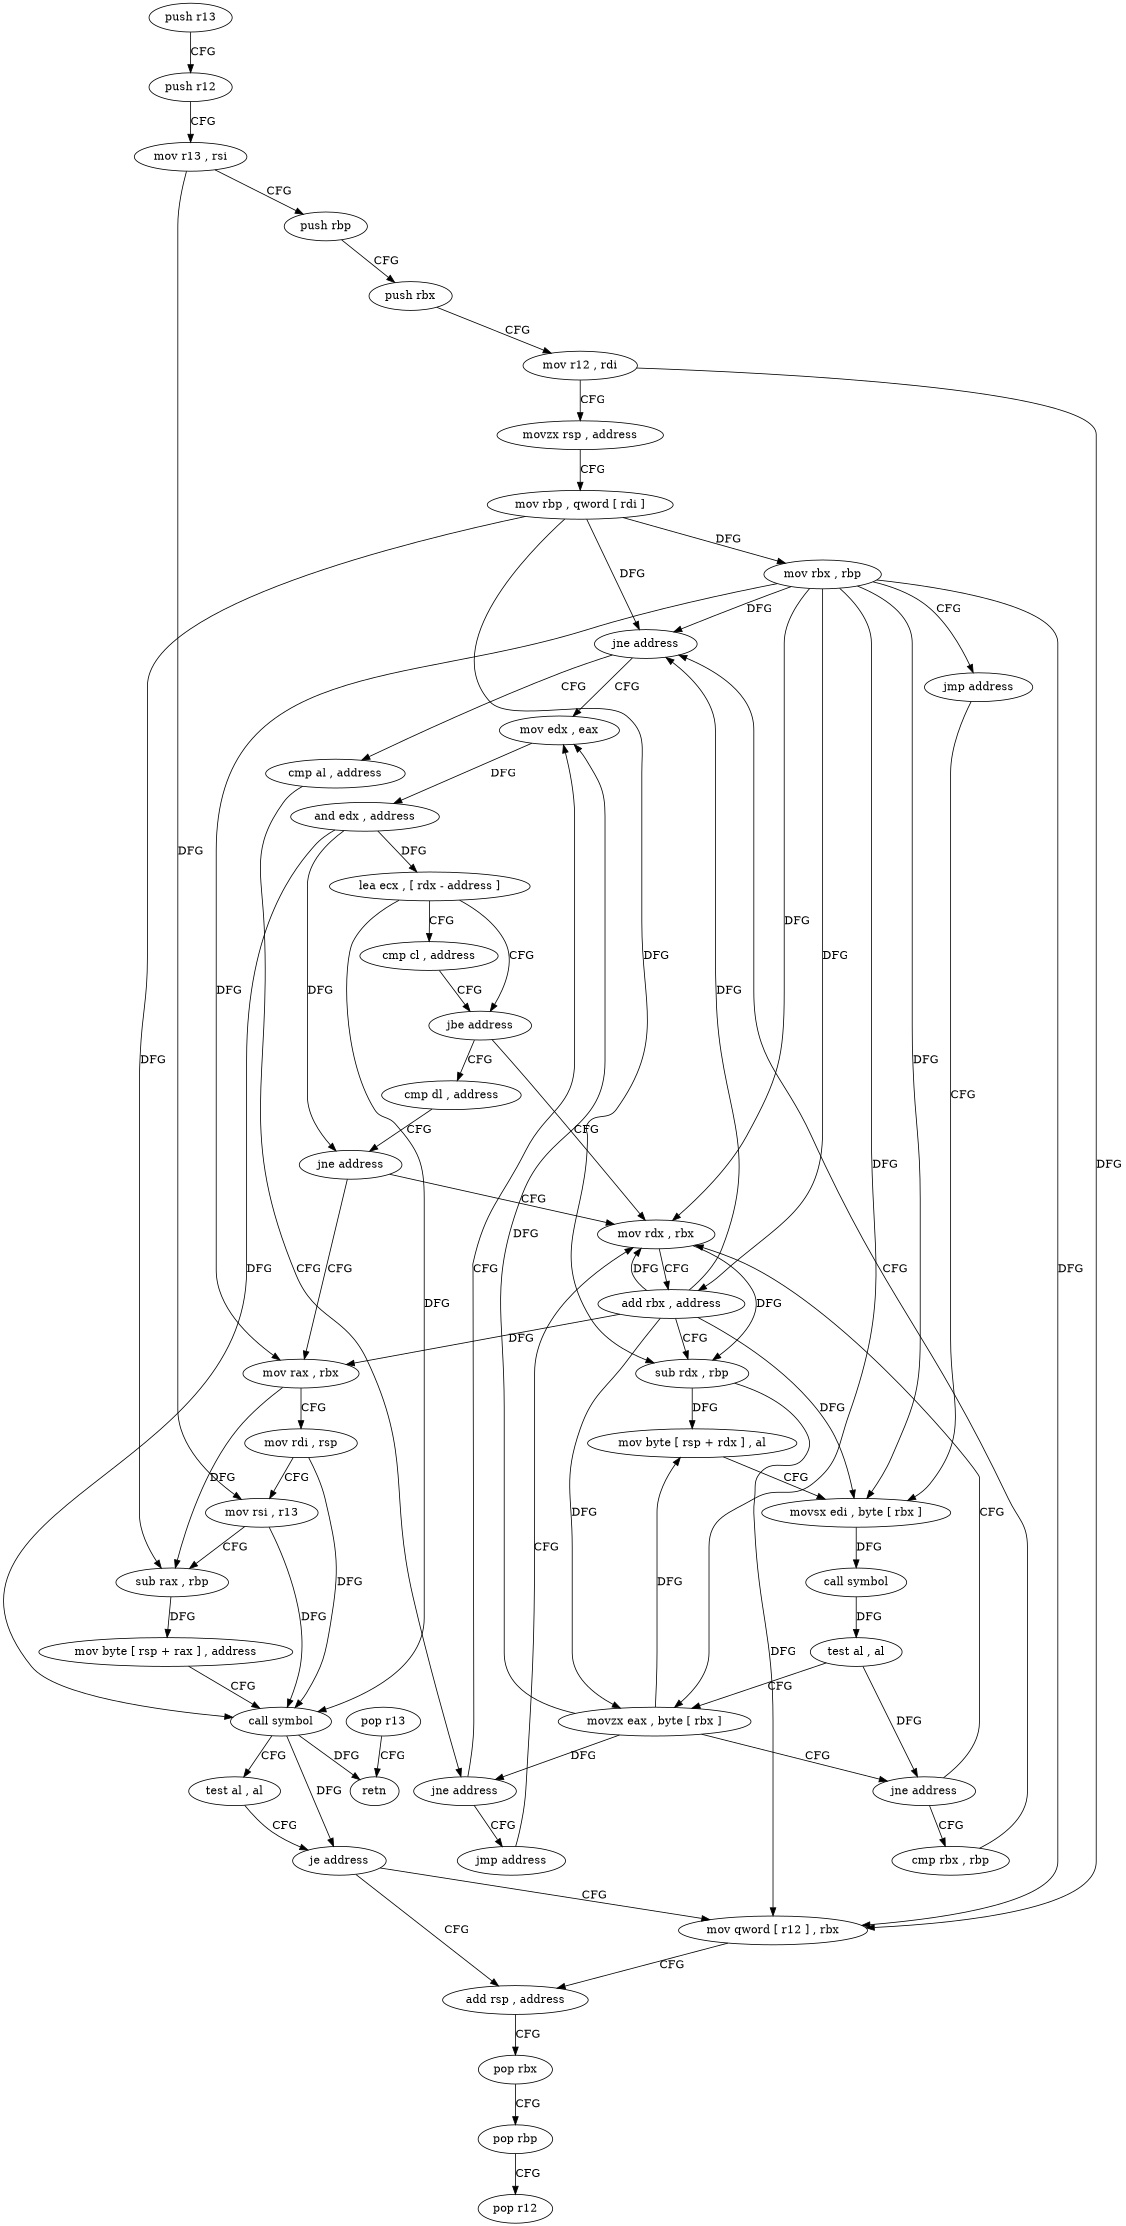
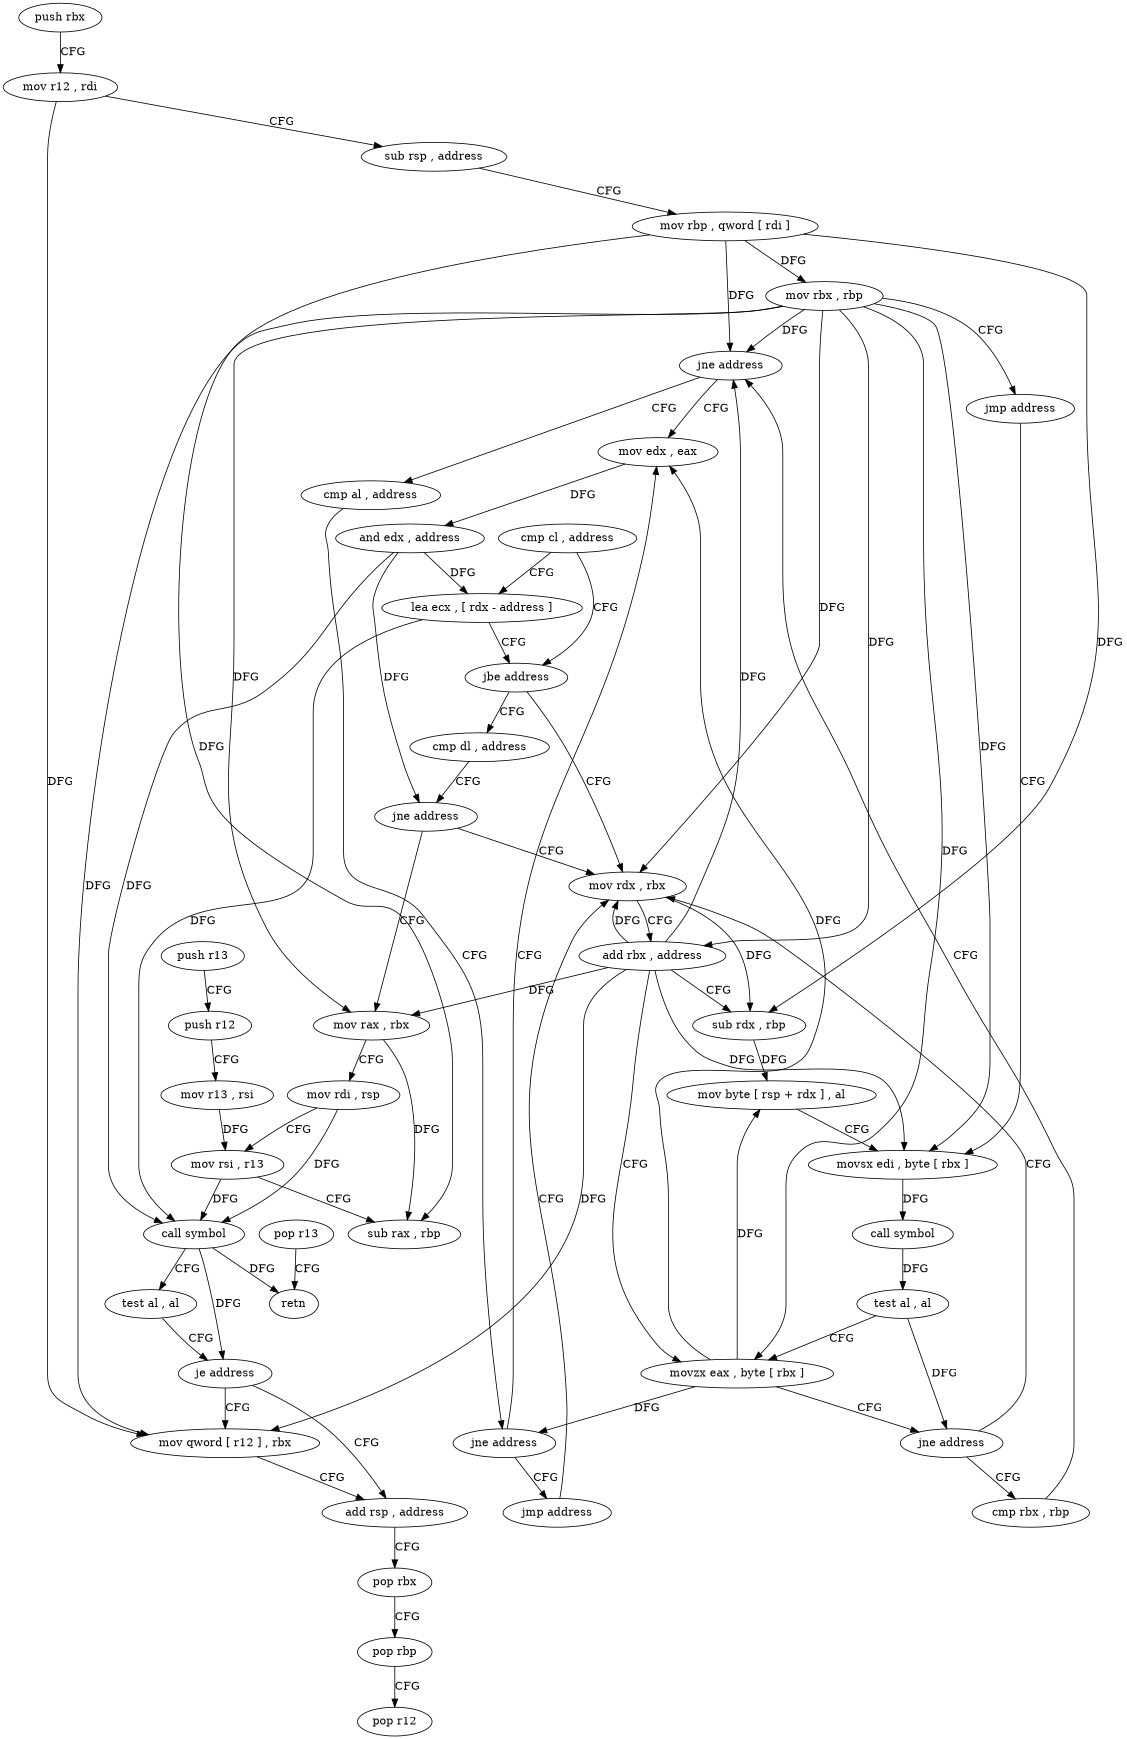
node "push rbp": removed
node "movzx rsp , address": label "movzx rsp , address" -> "sub rsp , address"
edge "lea ecx , [ rdx - address ]" -> "cmp cl , address": reversed
edge "add rbx , address" -> "movzx eax , byte [ rbx ]": label "DFG" -> "CFG"
edge "sub rdx , rbp" -> "mov qword [ r12 ] , rbx": now "add rbx , address" -> "mov qword [ r12 ] , rbx"
node "mov byte [ rsp + rax ] , address": removed
